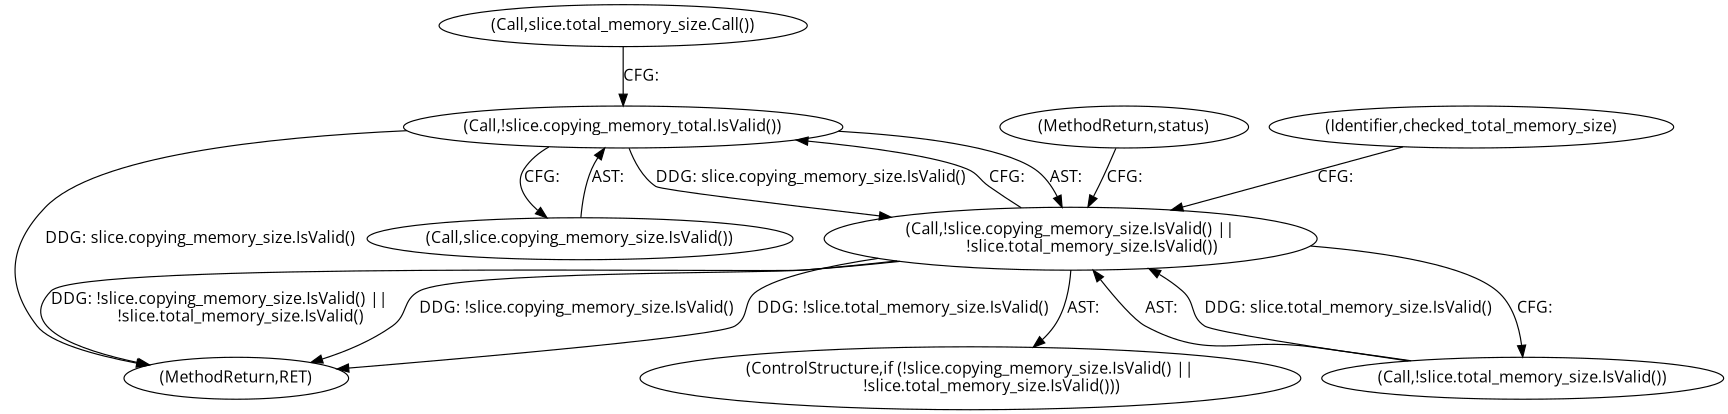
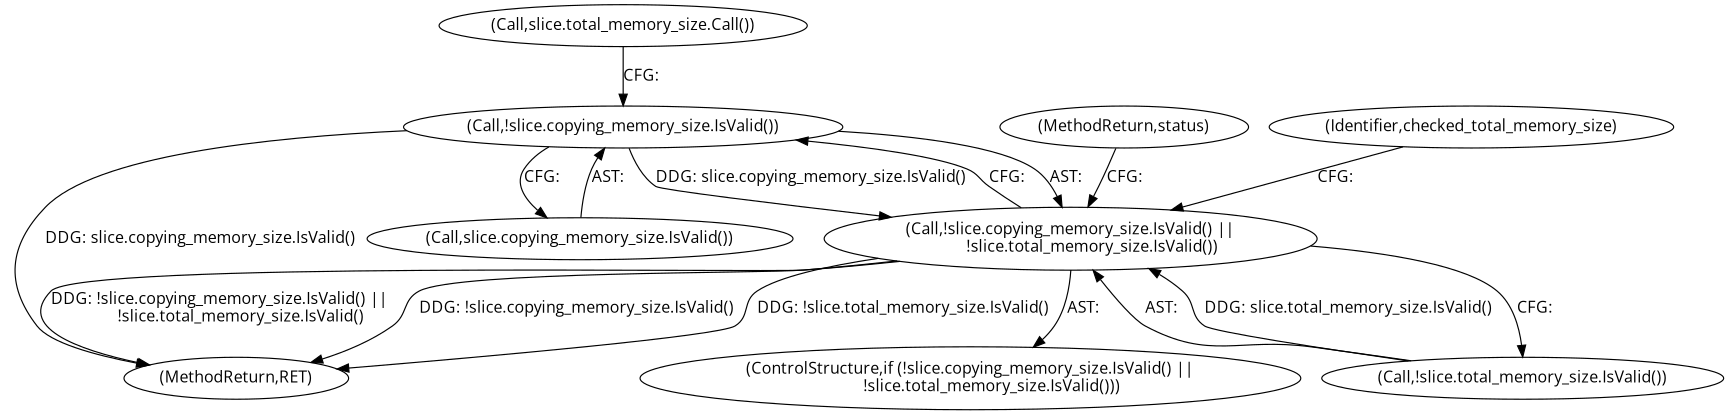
node "(Call,!slice.copying_memory_total.IsValid())": label "(Call,!slice.copying_memory_total.IsValid())" -> "(Call,!slice.copying_memory_size.IsValid())"
